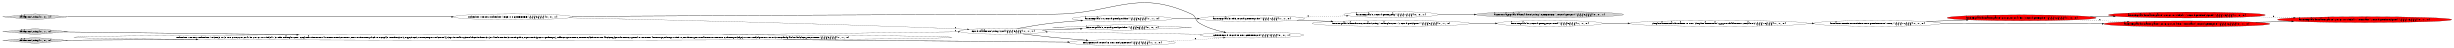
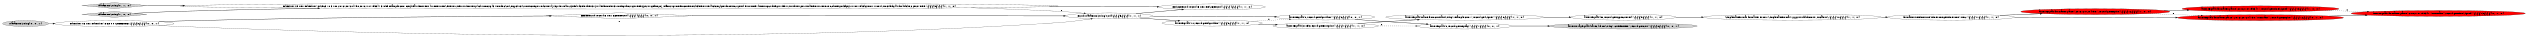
node "rdataFromString['0', '0', '1']": shape diamond -> ellipse
edge "assertEquals(10,record.getAlgorithm())@@@6@@@['1', '1', '0']" -> "assertEquals(0,record.getAlgorithm())@@@6@@@['0', '0', '1']": added, label "0"
edge "assertEquals(0,record.getAlgorithm())@@@6@@@['0', '0', '1']" -> "assertEquals(0,record.getKeyTag())@@@7@@@['0', '0', '1']": added
node "assertEquals(0,record.getAlgorithm())@@@6@@@['0', '0', '1']": shape diamond -> ellipse
edge "CERTRecord record = new CERTRecord()@@@4@@@['0', '0', '1']" -> "record.rdataFromString(t,null)@@@5@@@['1', '1', '1']": style solid -> bold
node "CERTRecord record = new CERTRecord()@@@4@@@['0', '0', '1']": shape ellipse -> diamond
edge "RRSIGRecord record = new RRSIGRecord()@@@4@@@['1', '1', '0']" -> "CERTRecord record = new CERTRecord()@@@4@@@['0', '0', '1']": removed, label "0"
